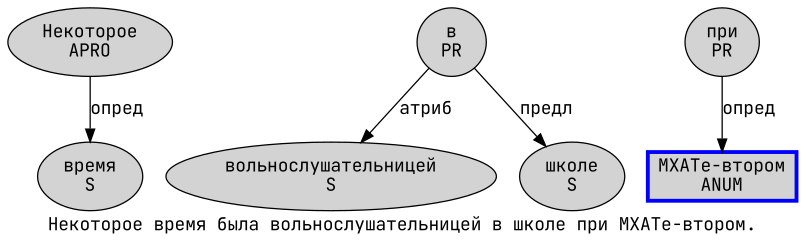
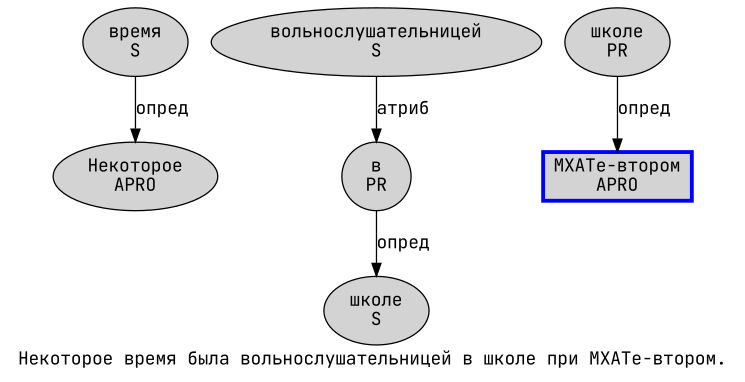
node "при PR": label "при PR" -> "школе PR"
edge "в PR" -> "вольнослушательницей S": reversed
edge "Некоторое APRO" -> "время S": reversed
edge "в PR" -> "школе S": label "предл" -> "опред"
node "МХАТе-втором ANUM": label "МХАТе-втором ANUM" -> "МХАТе-втором APRO"
